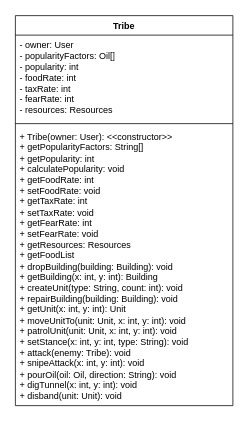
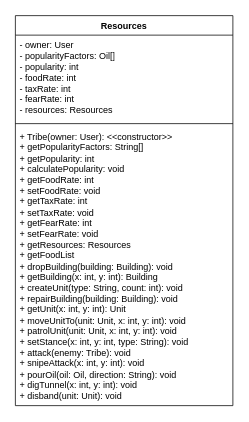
node "Tribe": label "Tribe" -> "Resources"
